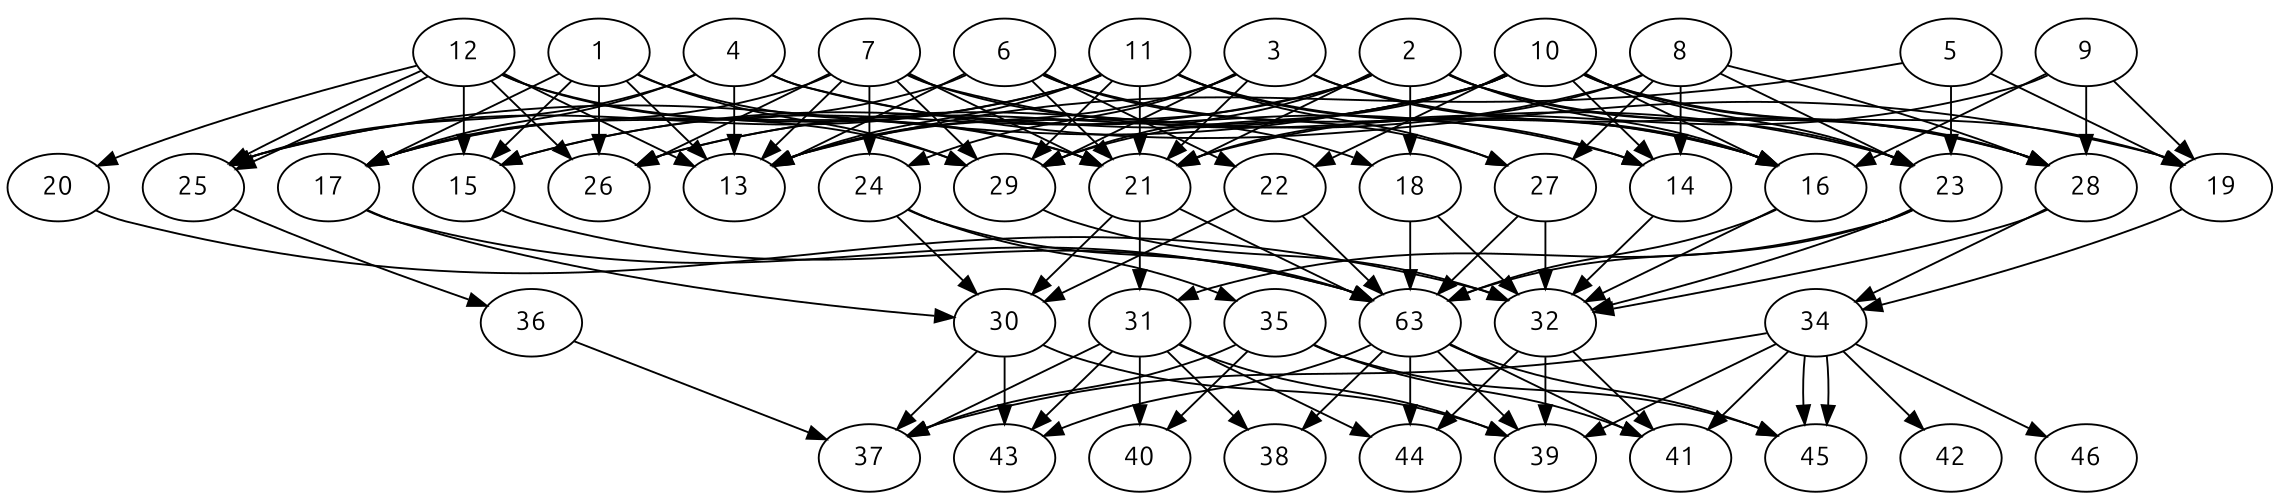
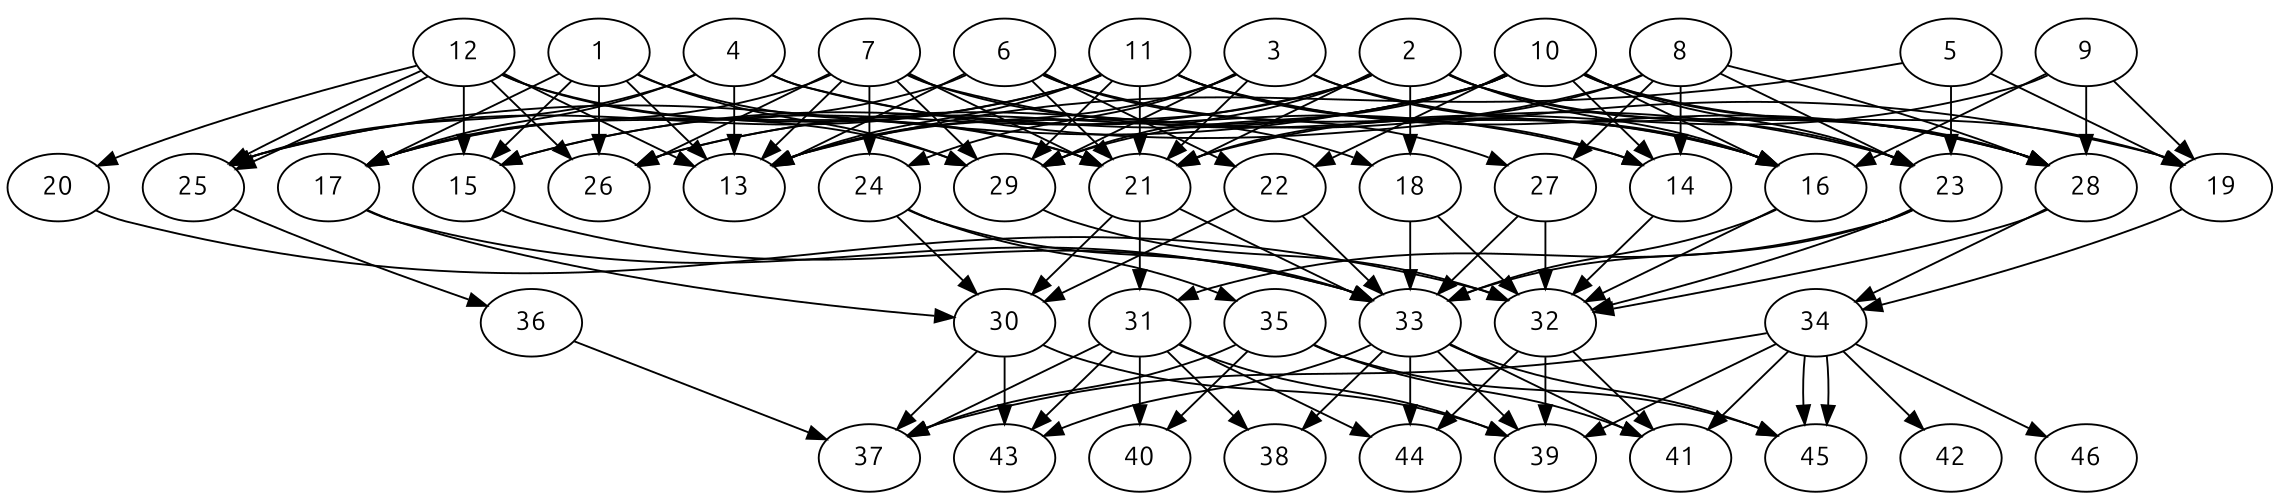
edge "11" -> "27": now "11" -> "28"
node "63": label "63" -> "33"
